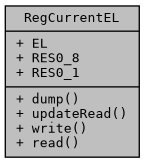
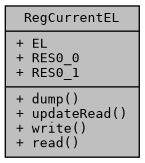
node "RegCurrentEL": text "+ RES0_8" -> "+ RES0_0"
